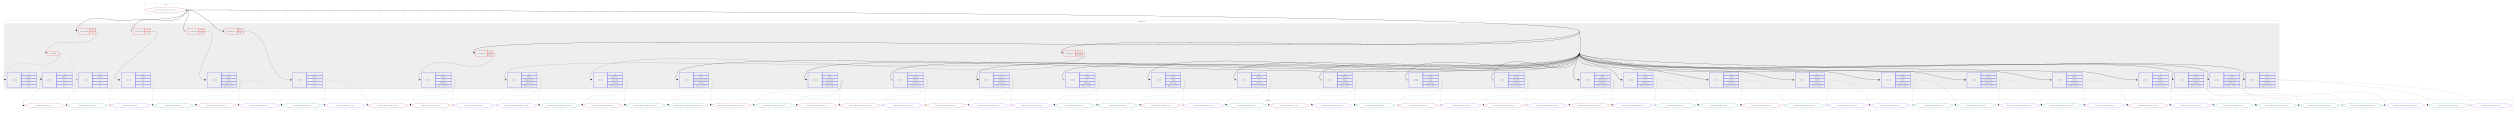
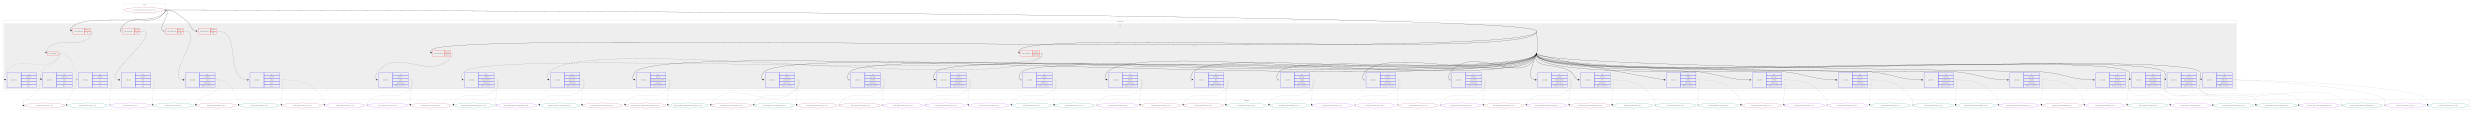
node "portage://kde-apps/kgpg-24.05.2": removed
